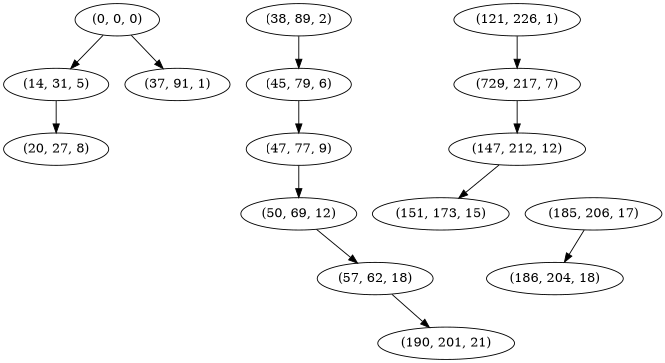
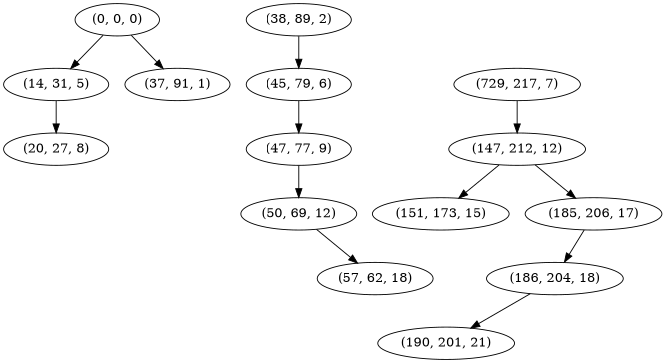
node "(121, 226, 1)": removed
edge "(147, 212, 12)" -> "(185, 206, 17)": added
edge "(57, 62, 18)" -> "(190, 201, 21)": now "(186, 204, 18)" -> "(190, 201, 21)"
